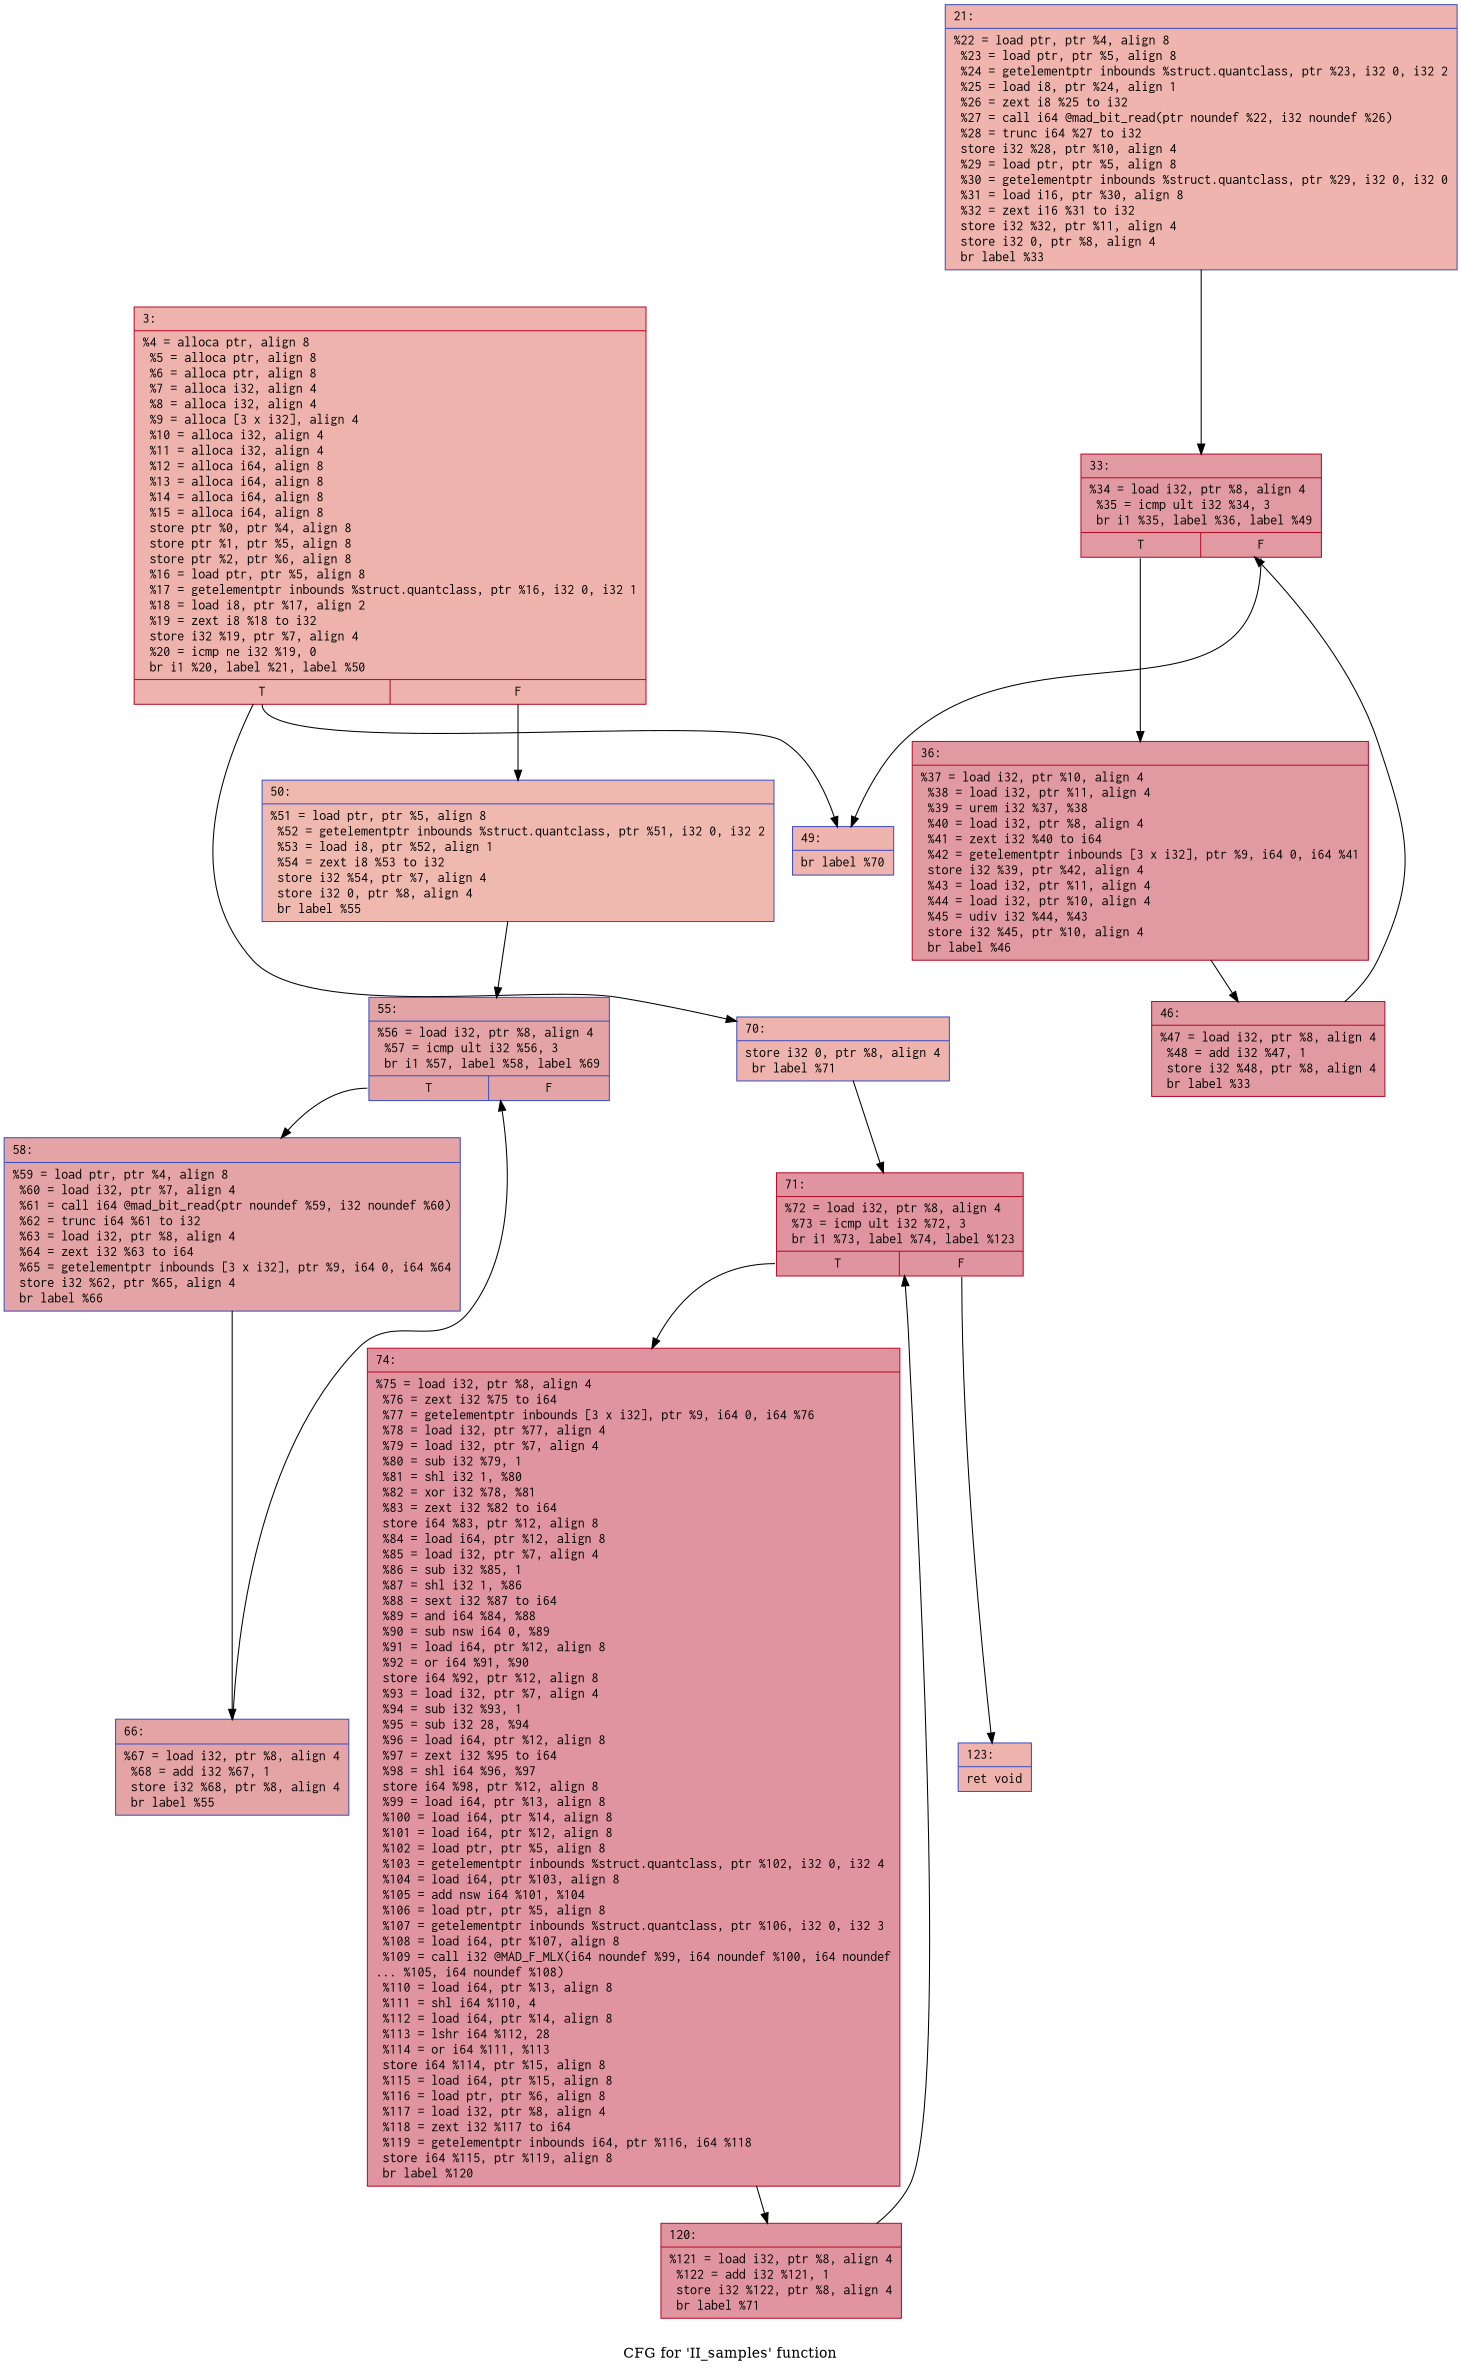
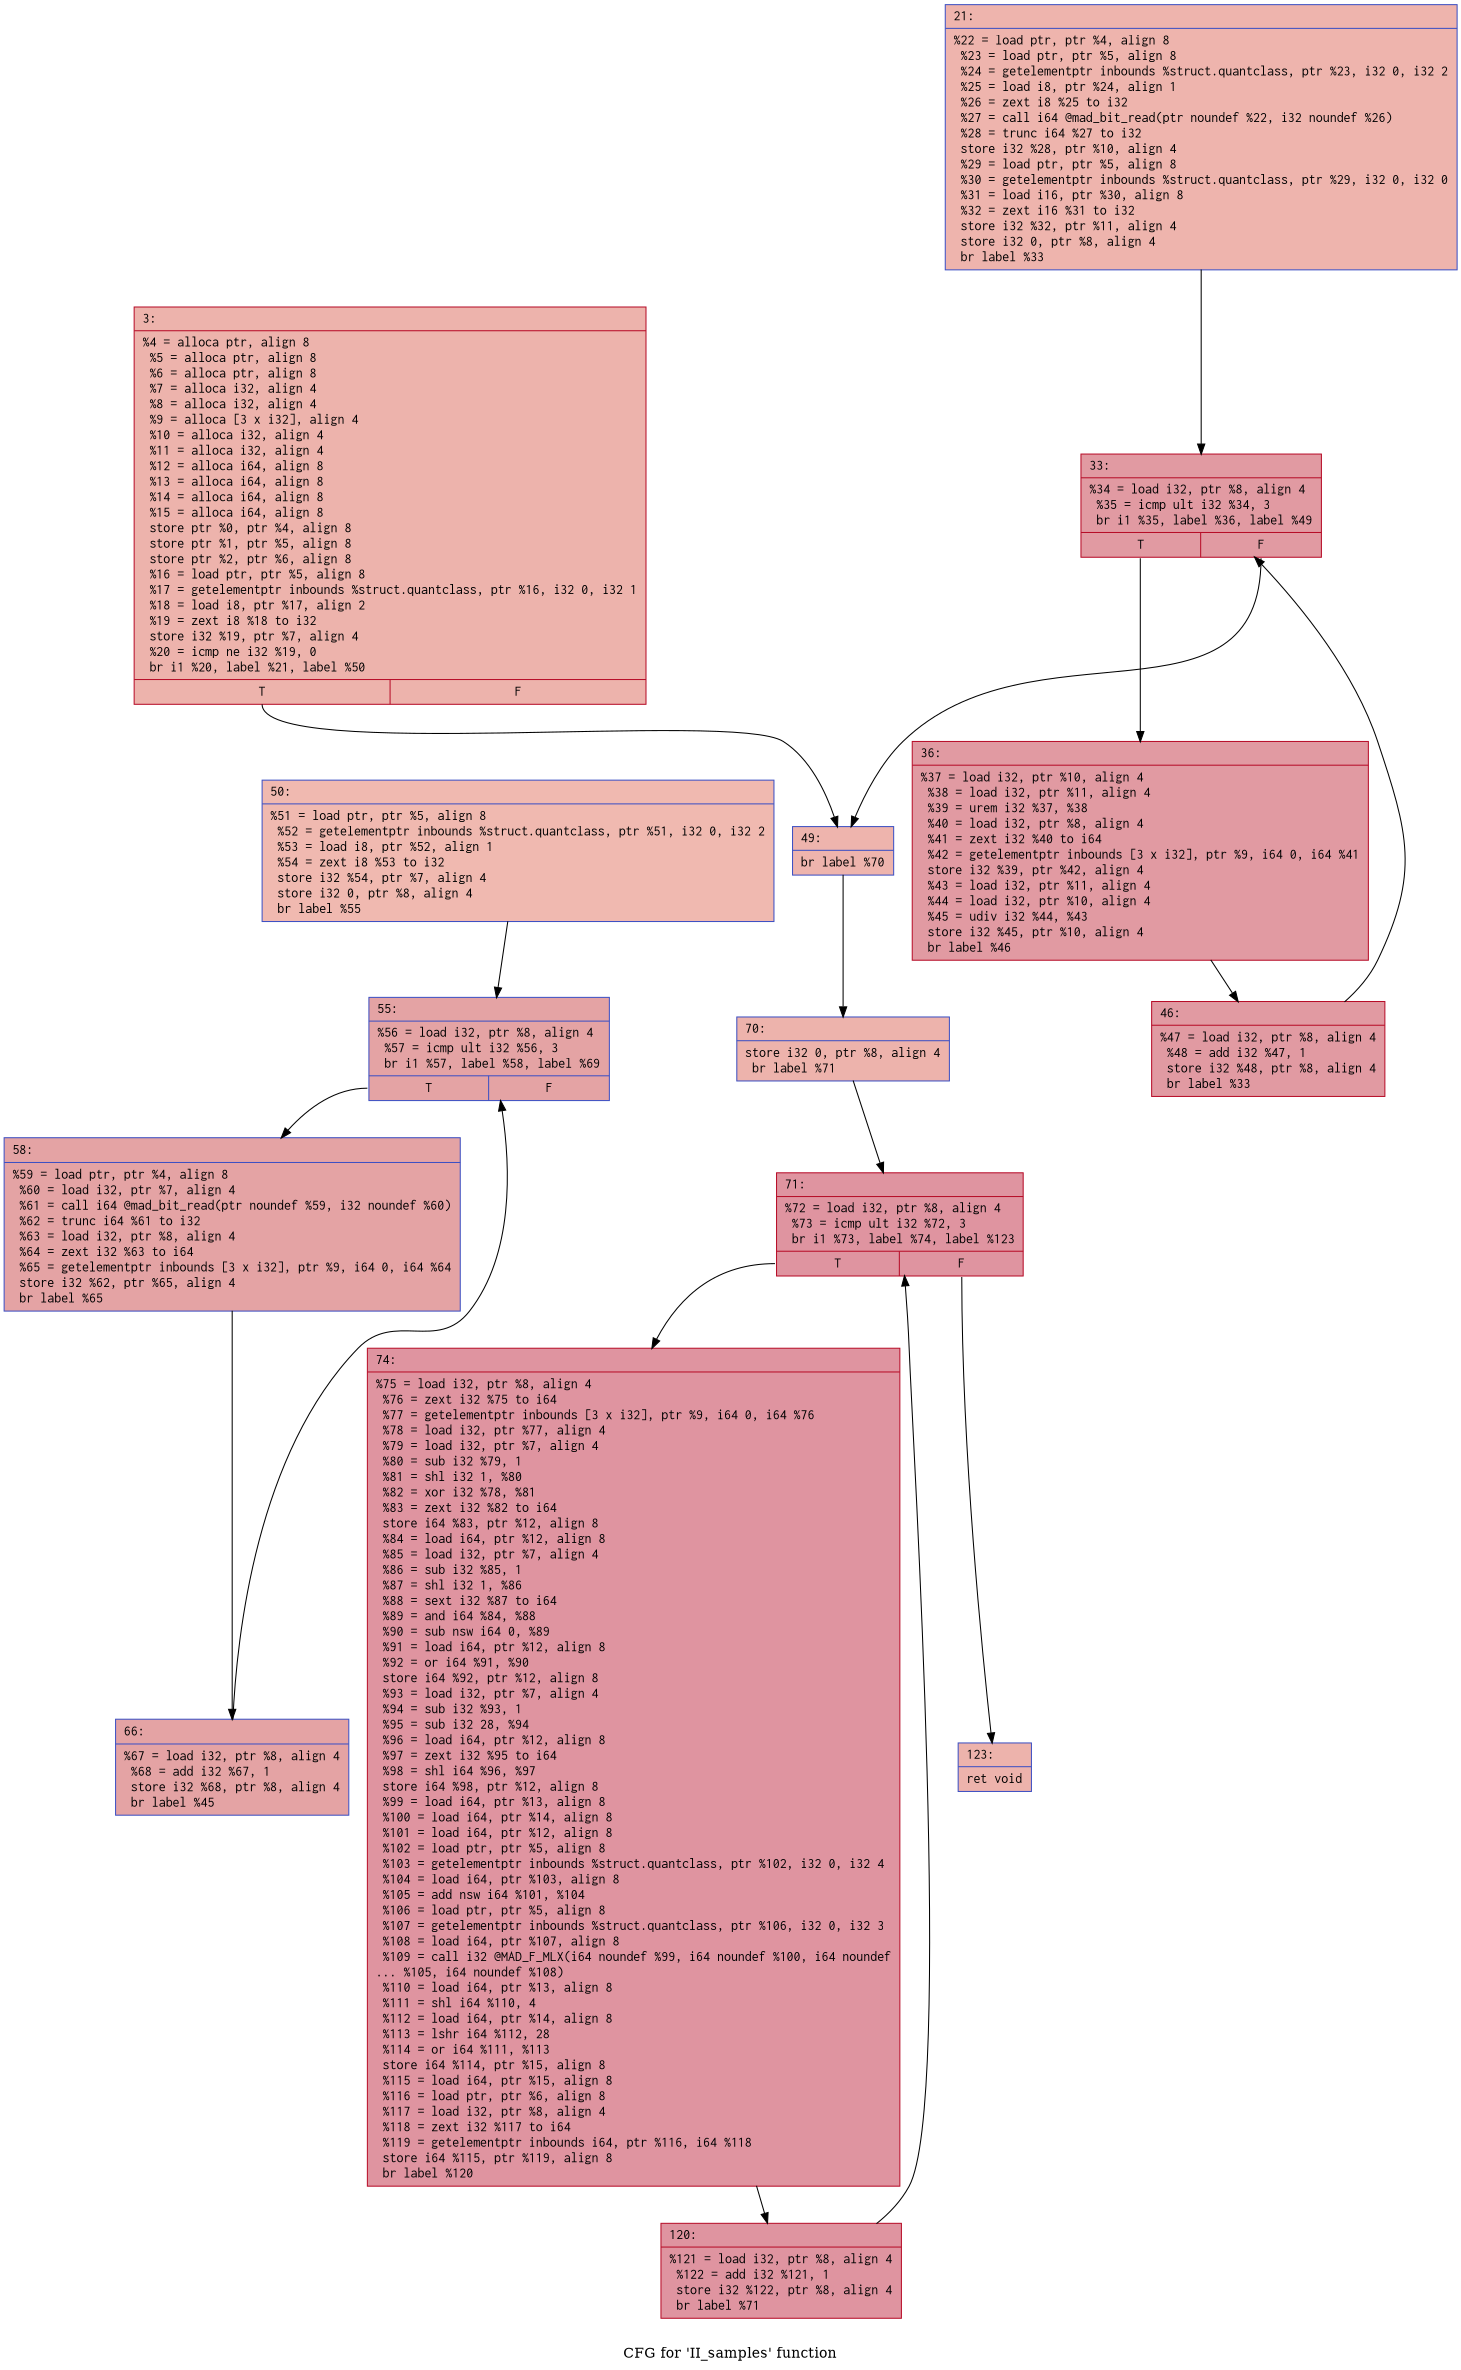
edge "3:" -> "50:": removed
edge "3:" -> "70:": now "49:" -> "70:"
node "58:": text "br label %66" -> "br label %65"
node "66:": text "br label %55" -> "br label %45"
